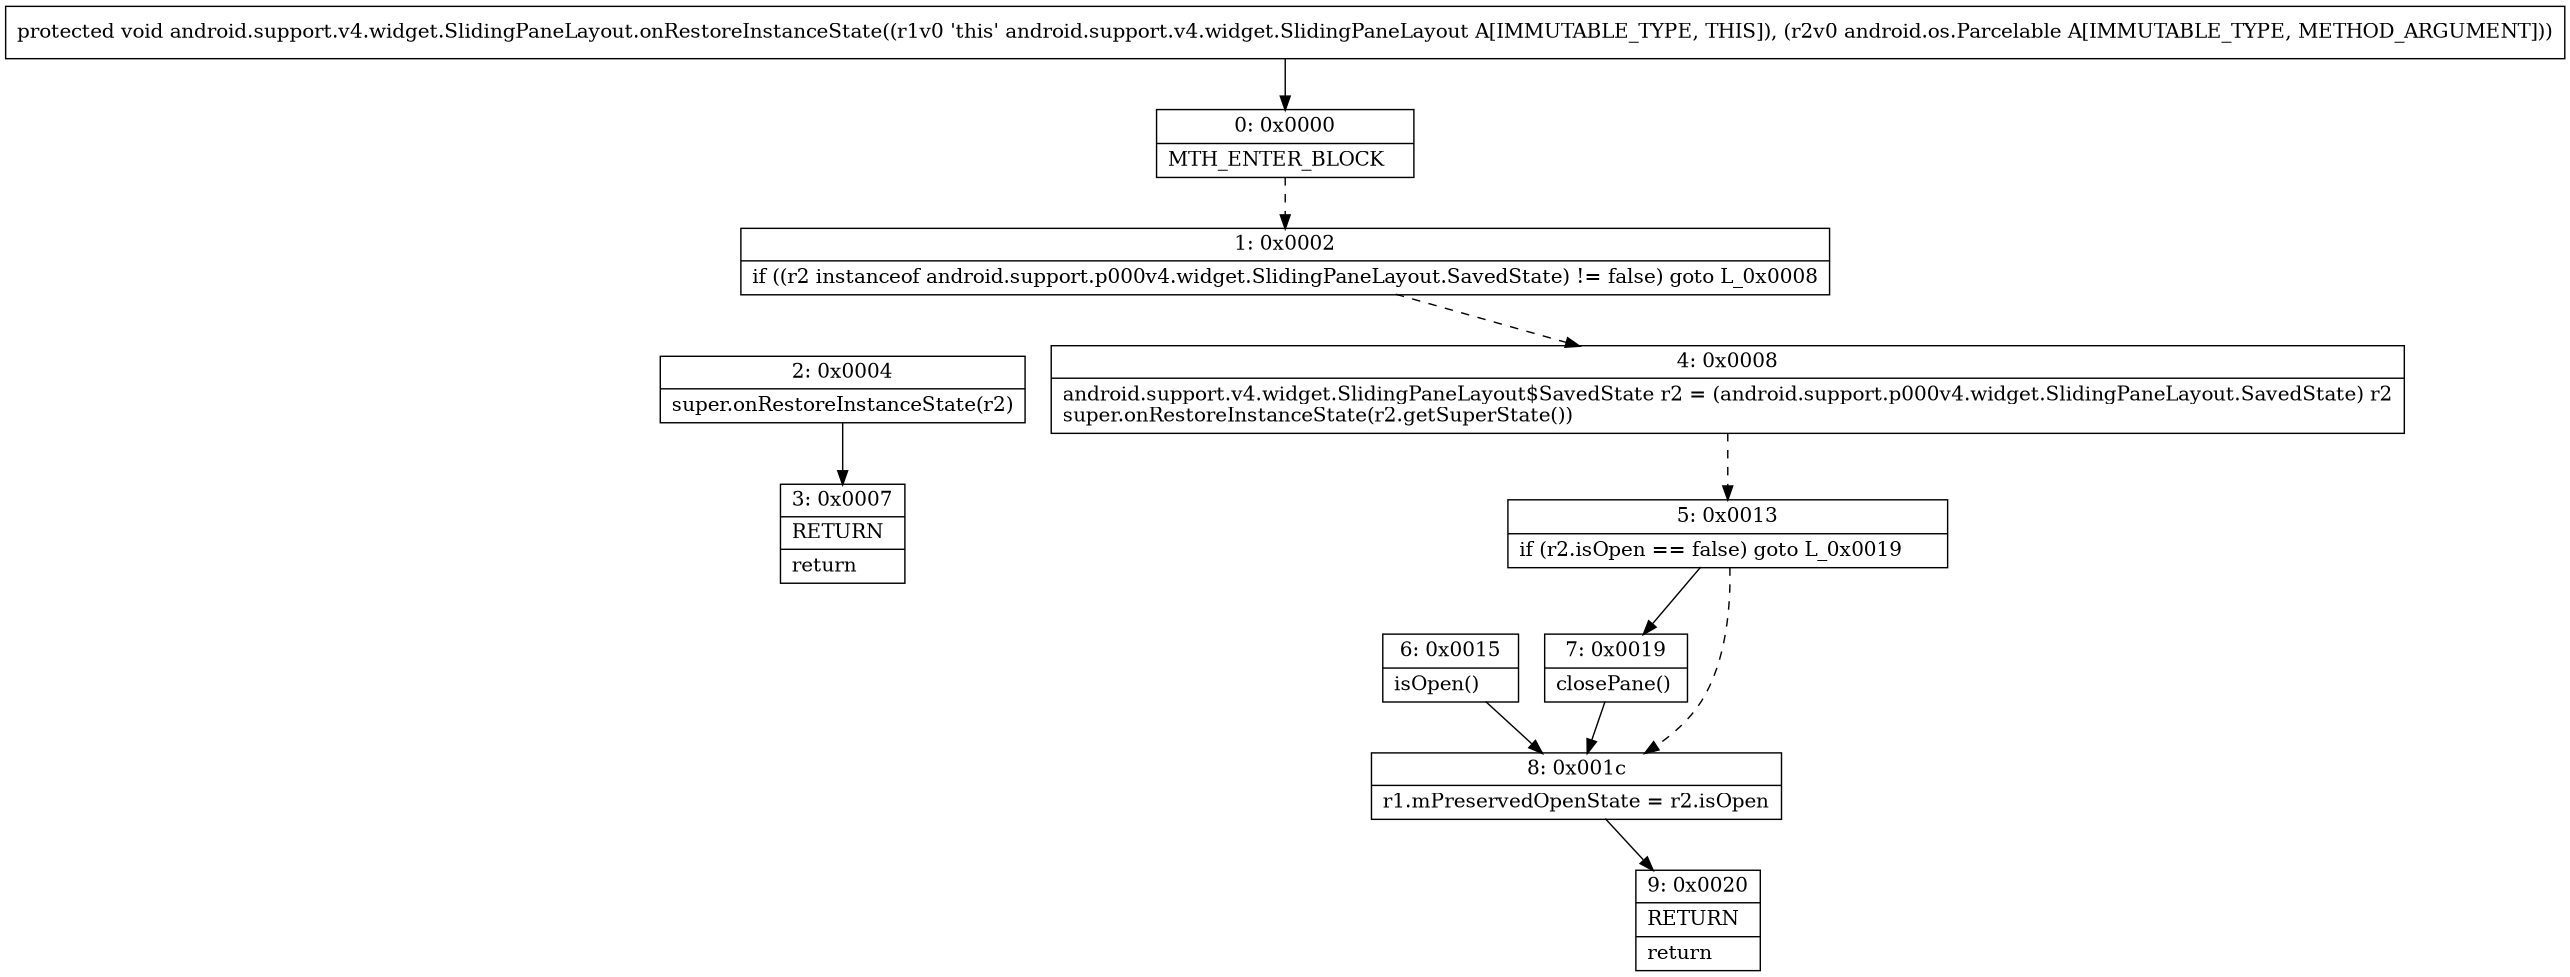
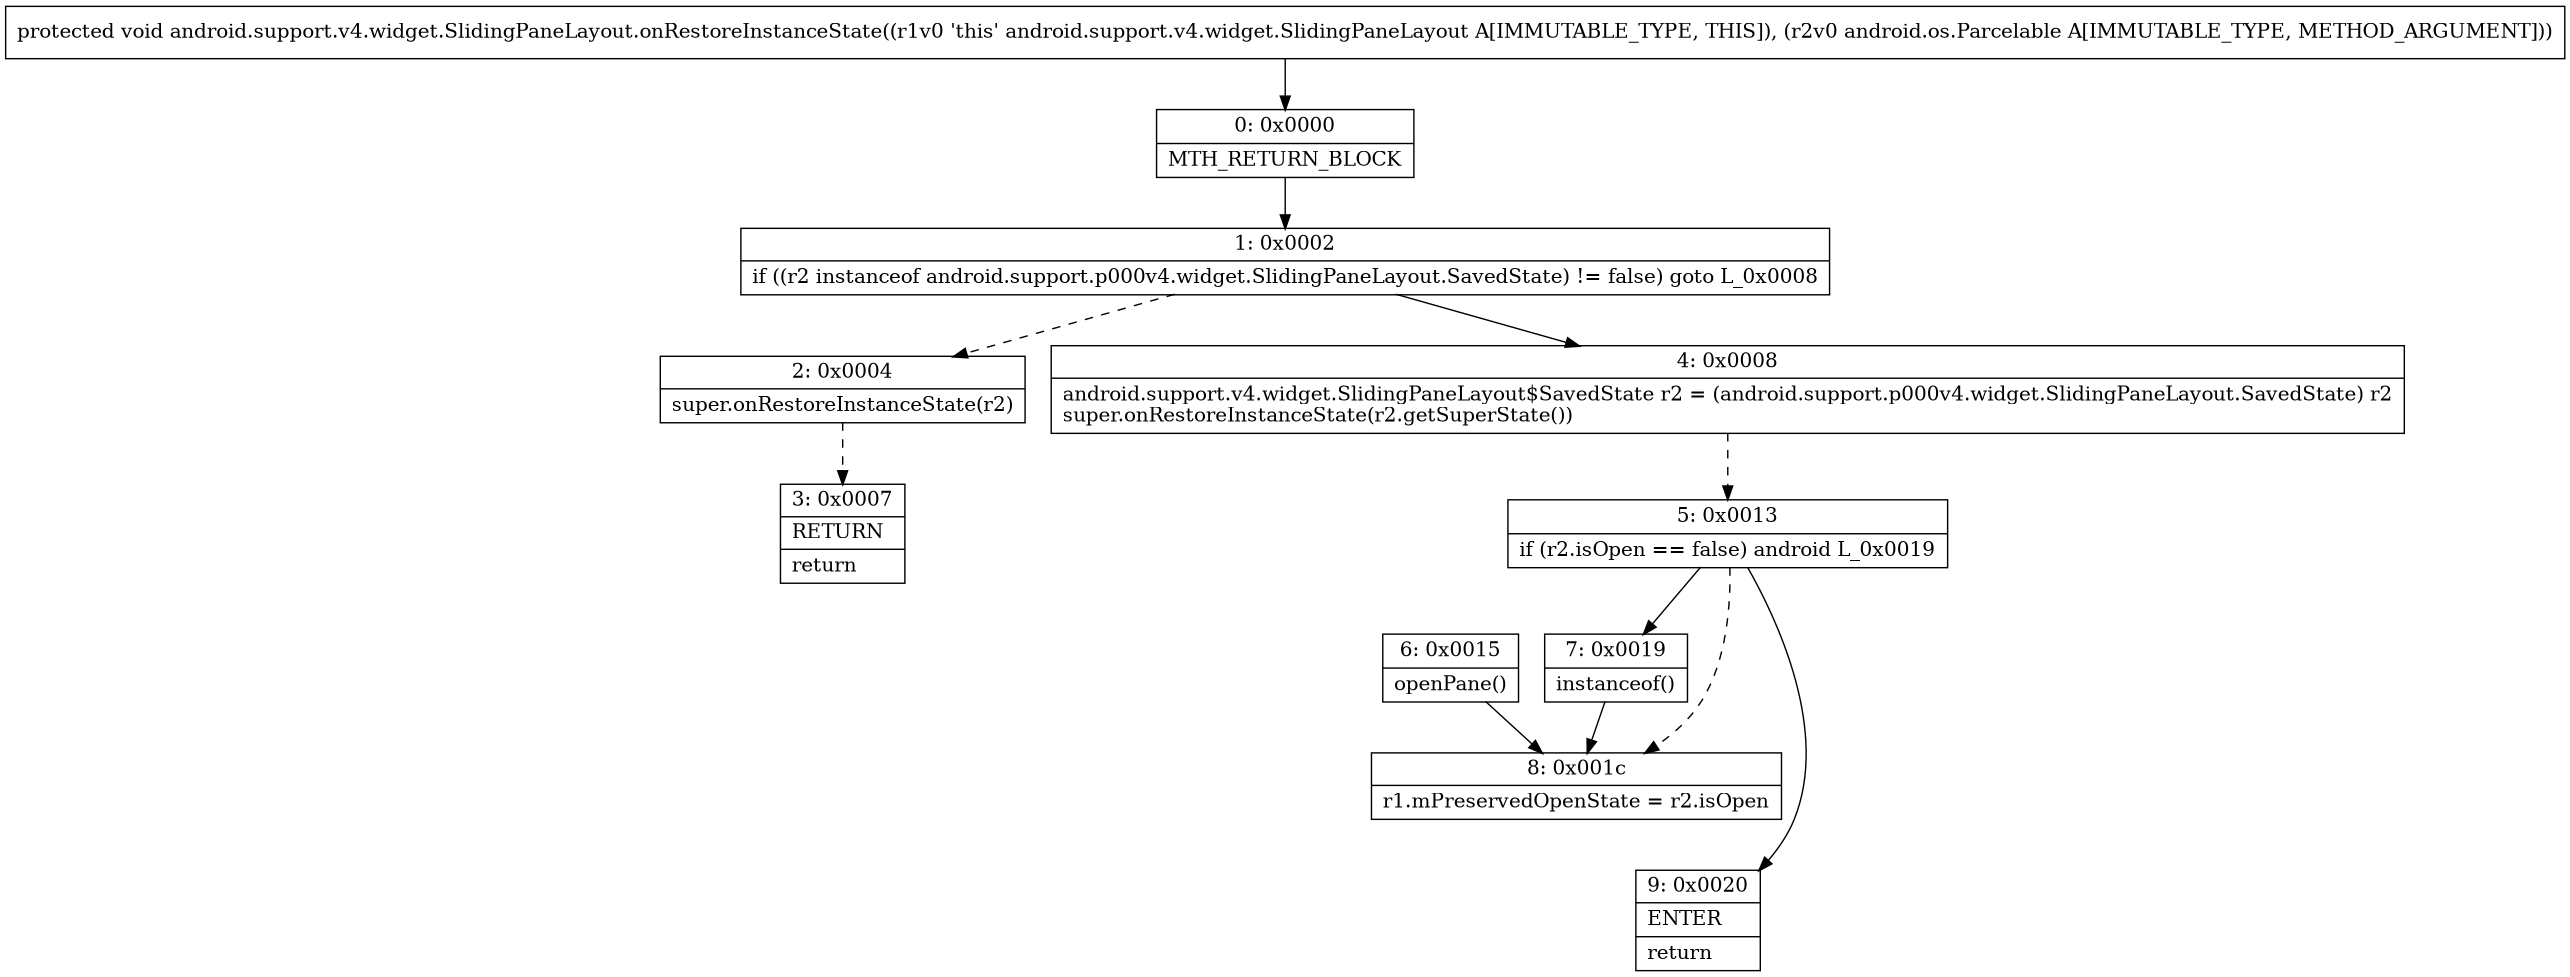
node "0: 0x0000": text "MTH_ENTER_BLOCK" -> "MTH_RETURN_BLOCK"
edge "0: 0x0000" -> "1: 0x0002": style dashed -> solid
edge "1: 0x0002" -> "4: 0x0008": style dashed -> solid
edge "1: 0x0002" -> "2: 0x0004": added
edge "2: 0x0004" -> "3: 0x0007": style solid -> dashed
node "5: 0x0013": text "if (r2.isOpen == false) goto L_0x0019" -> "if (r2.isOpen == false) android L_0x0019"
node "6: 0x0015": text "isOpen()" -> "openPane()"
node "7: 0x0019": text "closePane()" -> "instanceof()"
edge "8: 0x001c" -> "9: 0x0020": now "5: 0x0013" -> "9: 0x0020"
node "9: 0x0020": text "RETURN" -> "ENTER"
